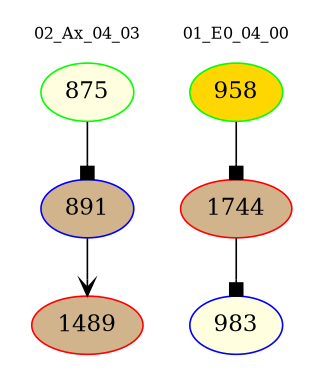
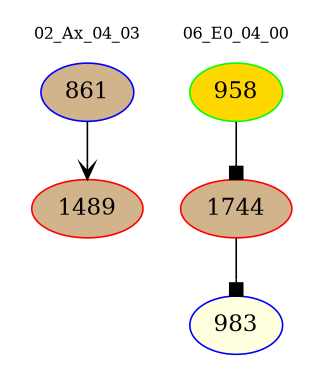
cluster "01_E0_04_00": label "01_E0_04_00" -> "06_E0_04_00"
node "875": removed
node "891": label "891" -> "861"
